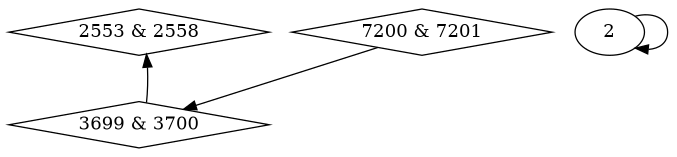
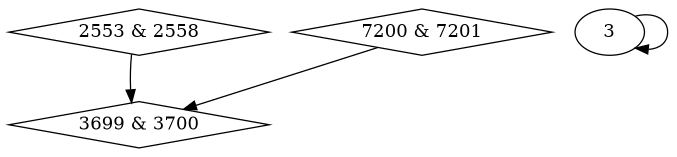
node "2": label "2" -> "3"
edge "3699 & 3700" -> "2553 & 2558": reversed
